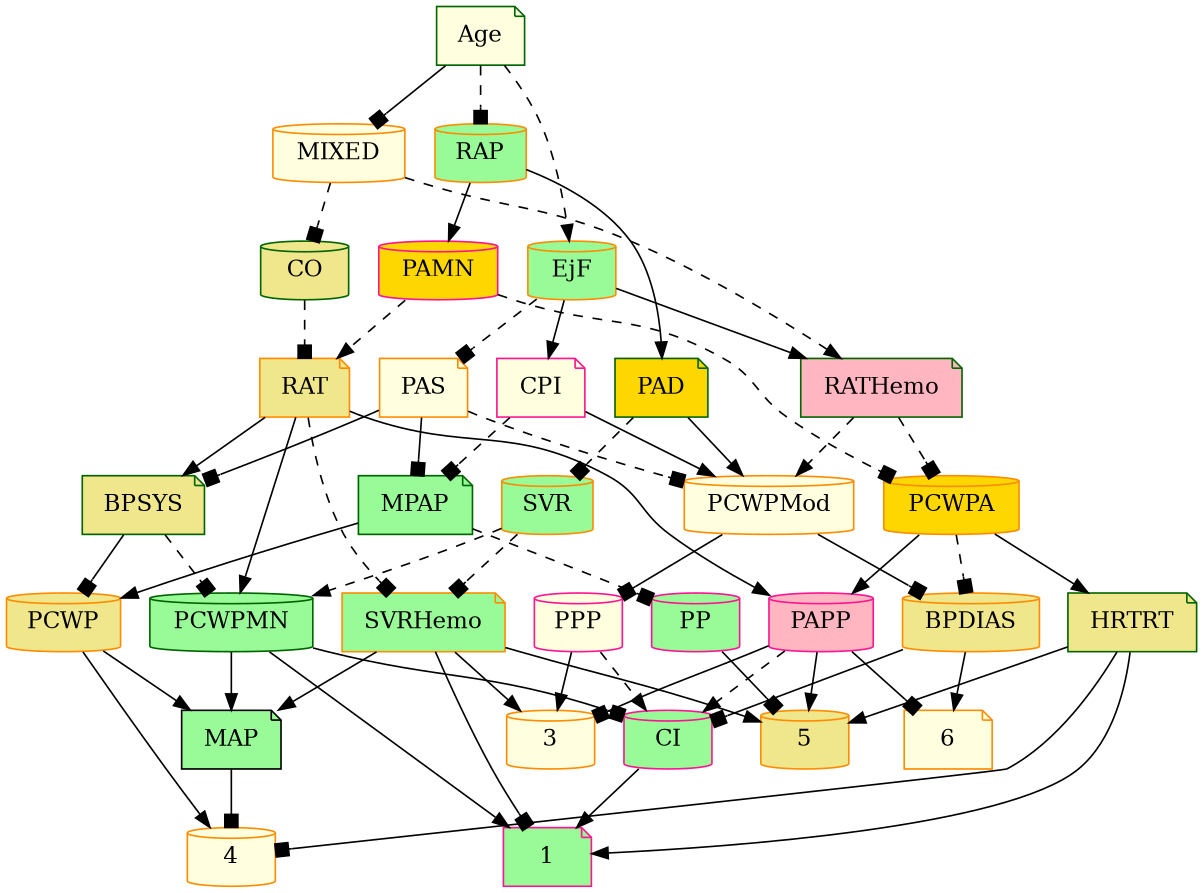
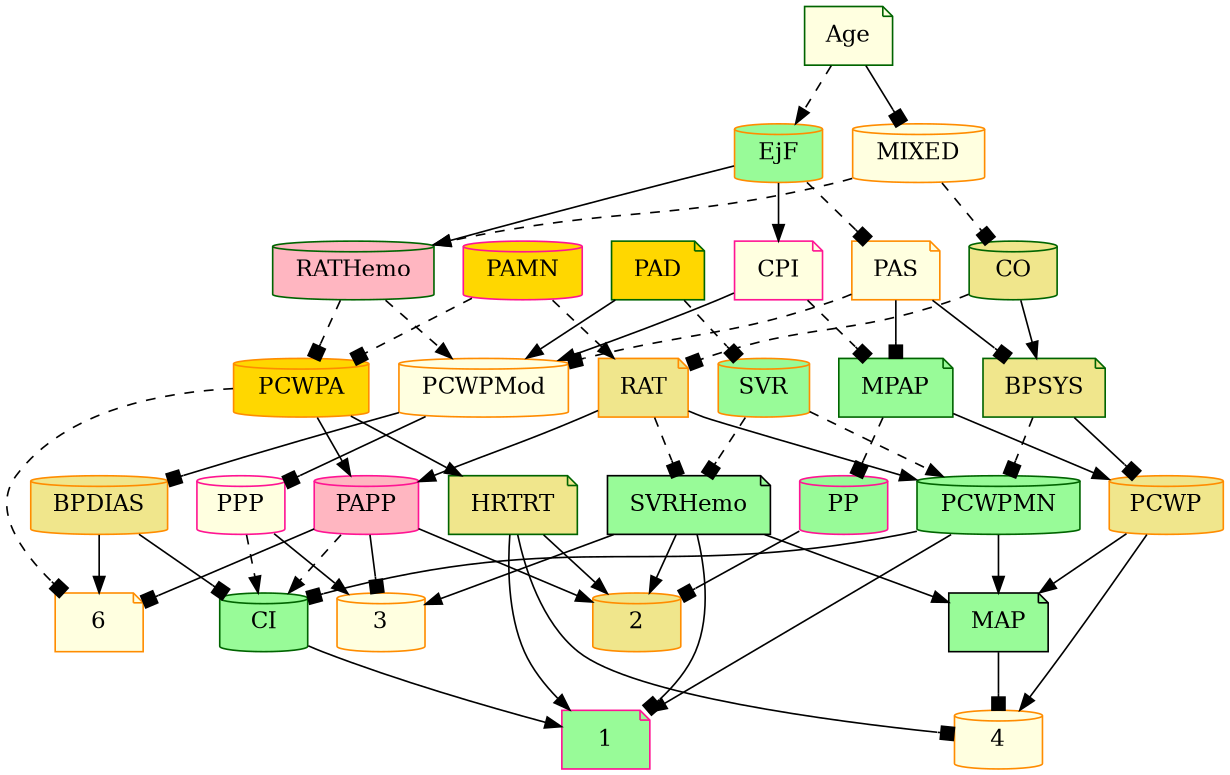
node "RAP": removed
node "RATHemo": shape note -> cylinder
edge "RAT" -> "BPSYS": now "CO" -> "BPSYS"
edge "PCWPA" -> "BPDIAS": now "PCWPA" -> "6"
node "SVRHemo": color darkorange -> black
node "CI": color deeppink -> darkgreen
node "5": label "5" -> "2"
